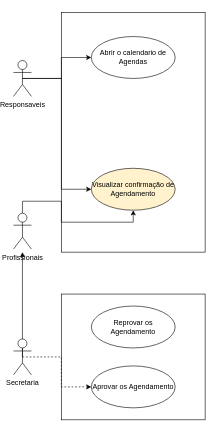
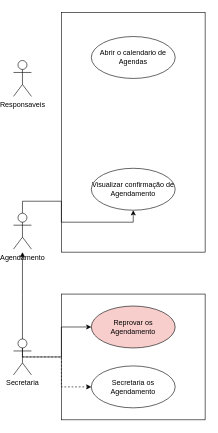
edge "Responsaveis" -> "Abrir o calendario de Agendas": removed
edge "Responsaveis" -> "Visualizar confirmação de Agendamento": removed
node "Visualizar confirmação de Agendamento": fillcolor #fff2cc -> #ffffff
node "Profissionais": label "Profissionais" -> "Agendamento"
edge "Secretaria" -> "Reprovar os Agendamento": added
node "Reprovar os Agendamento": fillcolor #ffffff -> #f8cecc
node "Aprovar os Agendamento": label "Aprovar os Agendamento" -> "Secretaria os Agendamento"
